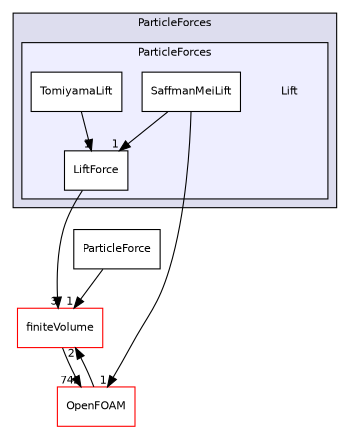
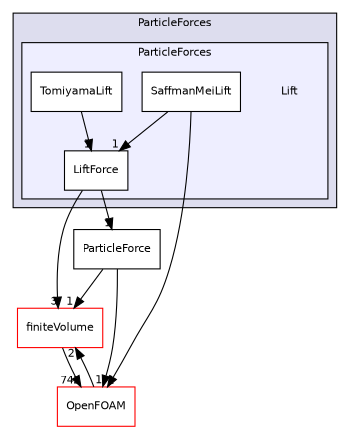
edge "LiftForce" -> "ParticleForce": added
edge "ParticleForce" -> "OpenFOAM": added
